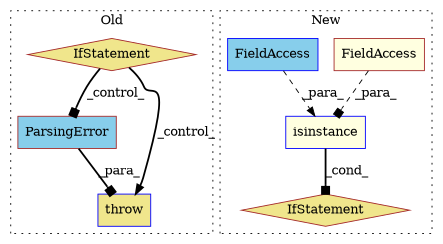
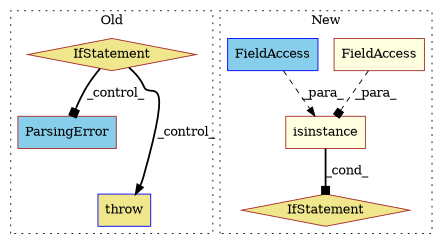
node "isinstance": color blue -> brown
edge "ParsingError" -> "throw": removed, label "_para_"
